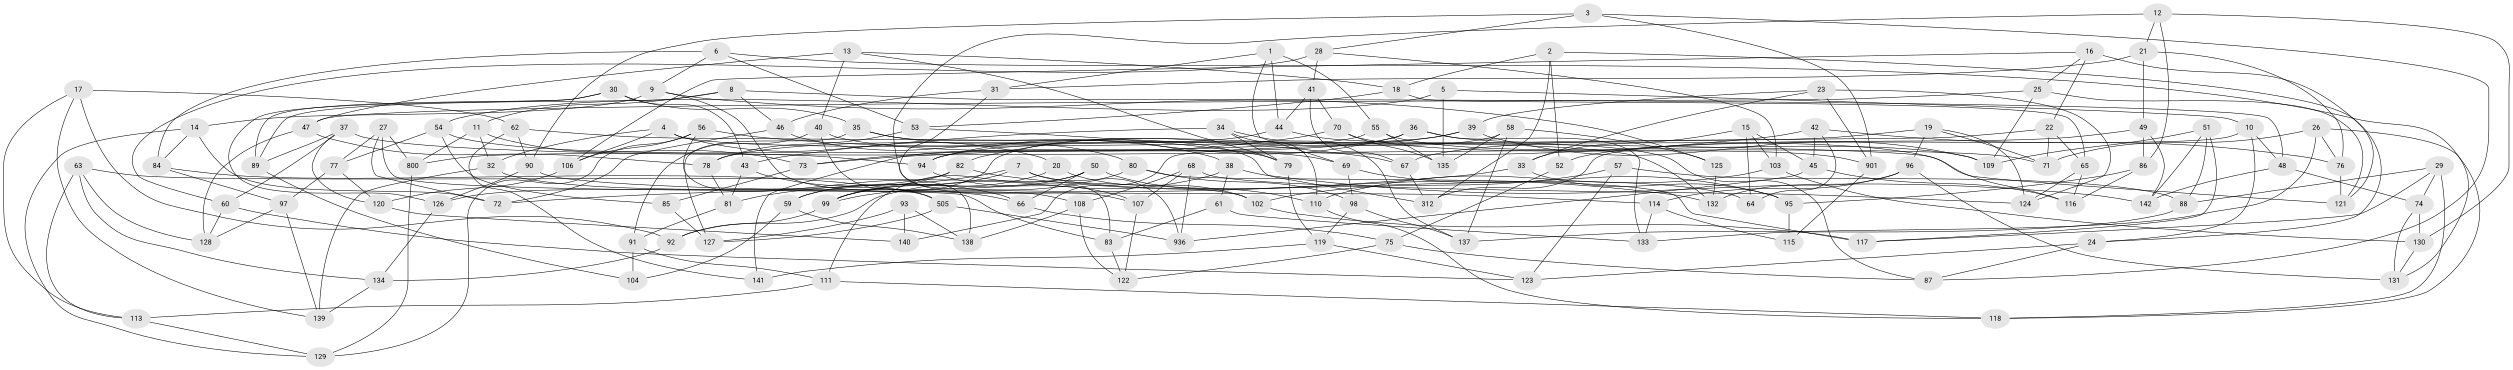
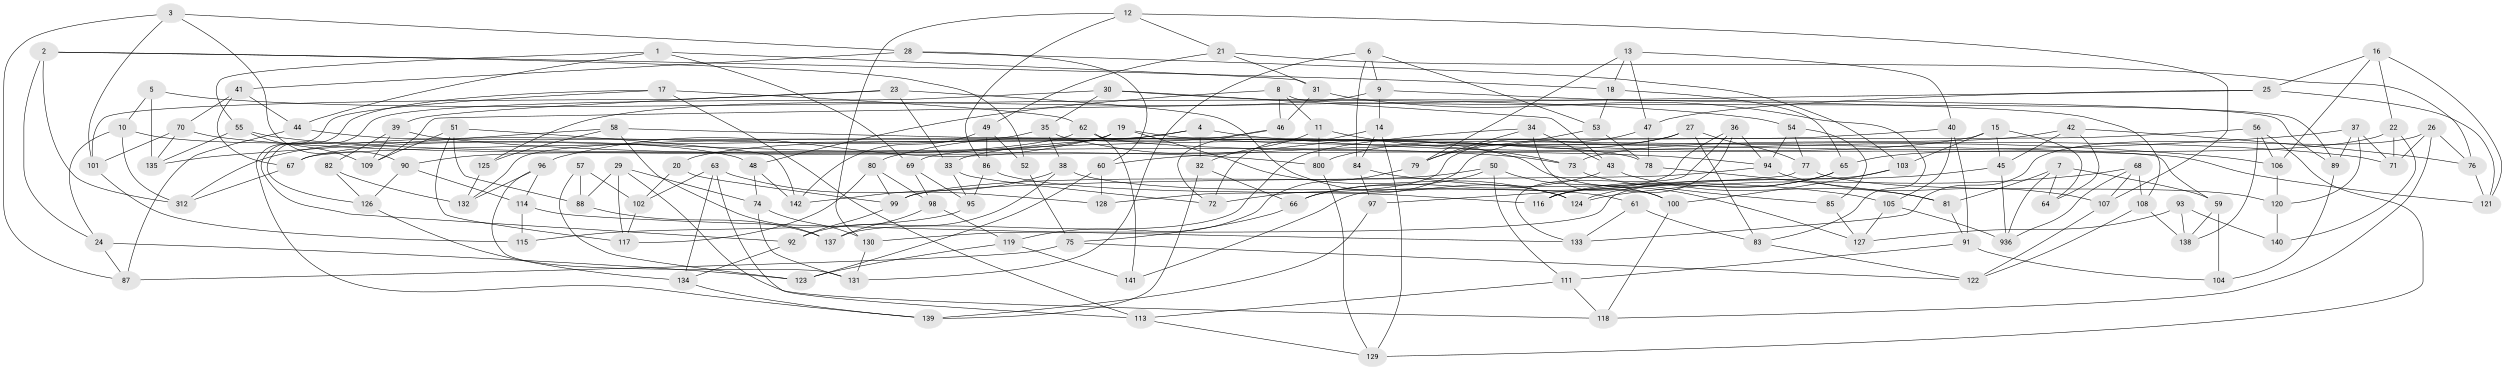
node "901": label "901" -> "101"
edge "82" -- "99": now "94" -- "99"
node "505": label "505" -> "105"
node "110": label "110" -> "100"
edge "97" -- "128": removed
